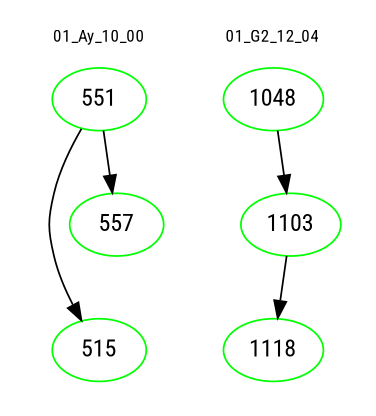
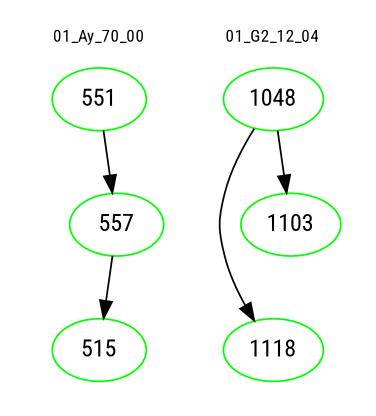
cluster "01_Ay_10_00": label "01_Ay_10_00" -> "01_Ay_70_00"
edge "551" -> "515": now "557" -> "515"
edge "1103" -> "1118": now "1048" -> "1118"
